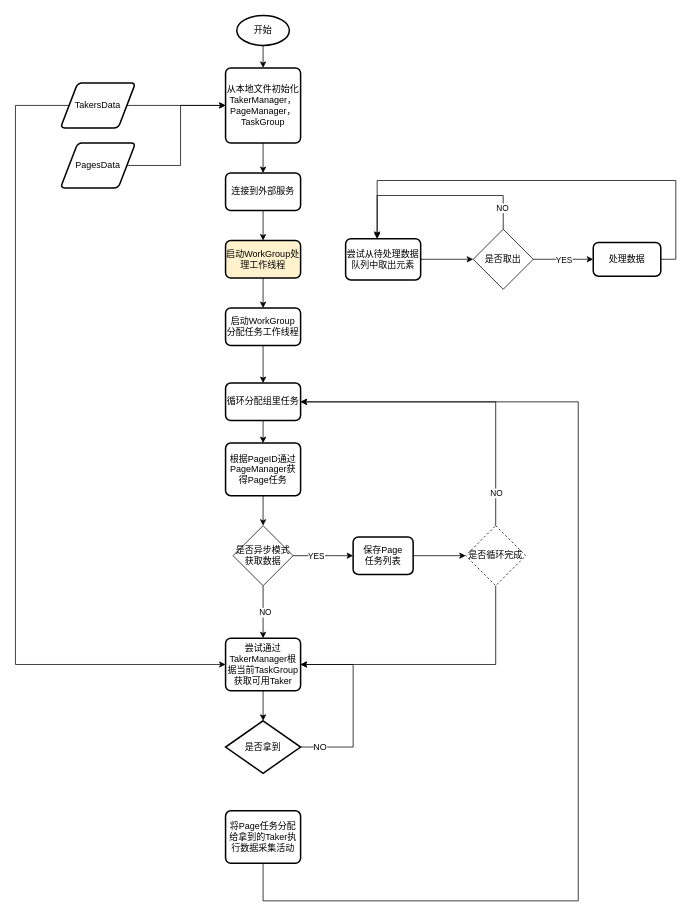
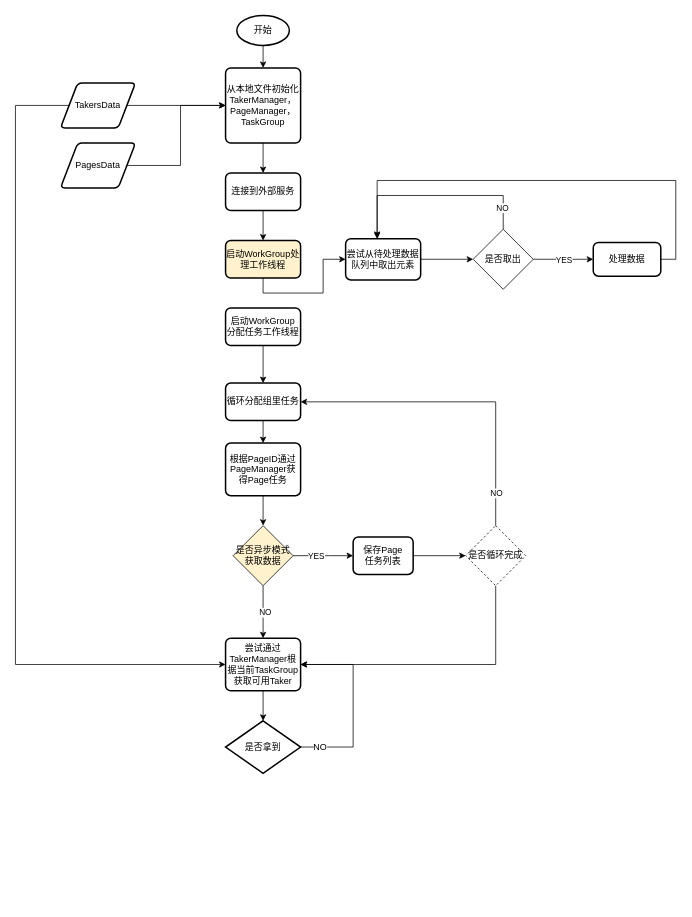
edge "启动WorkGroup处理工作线程" -> "启动WorkGroup 分配任务工作线程": now "启动WorkGroup处理工作线程" -> "尝试从待处理数据队列中取出元素"
node "是否异步模式获取数据": fillcolor #ffffff -> #fff2cc
edge "将Page任务分配给拿到的Taker执行数据采集活动" -> "循环分配组里任务": removed
node "将Page任务分配给拿到的Taker执行数据采集活动": removed
